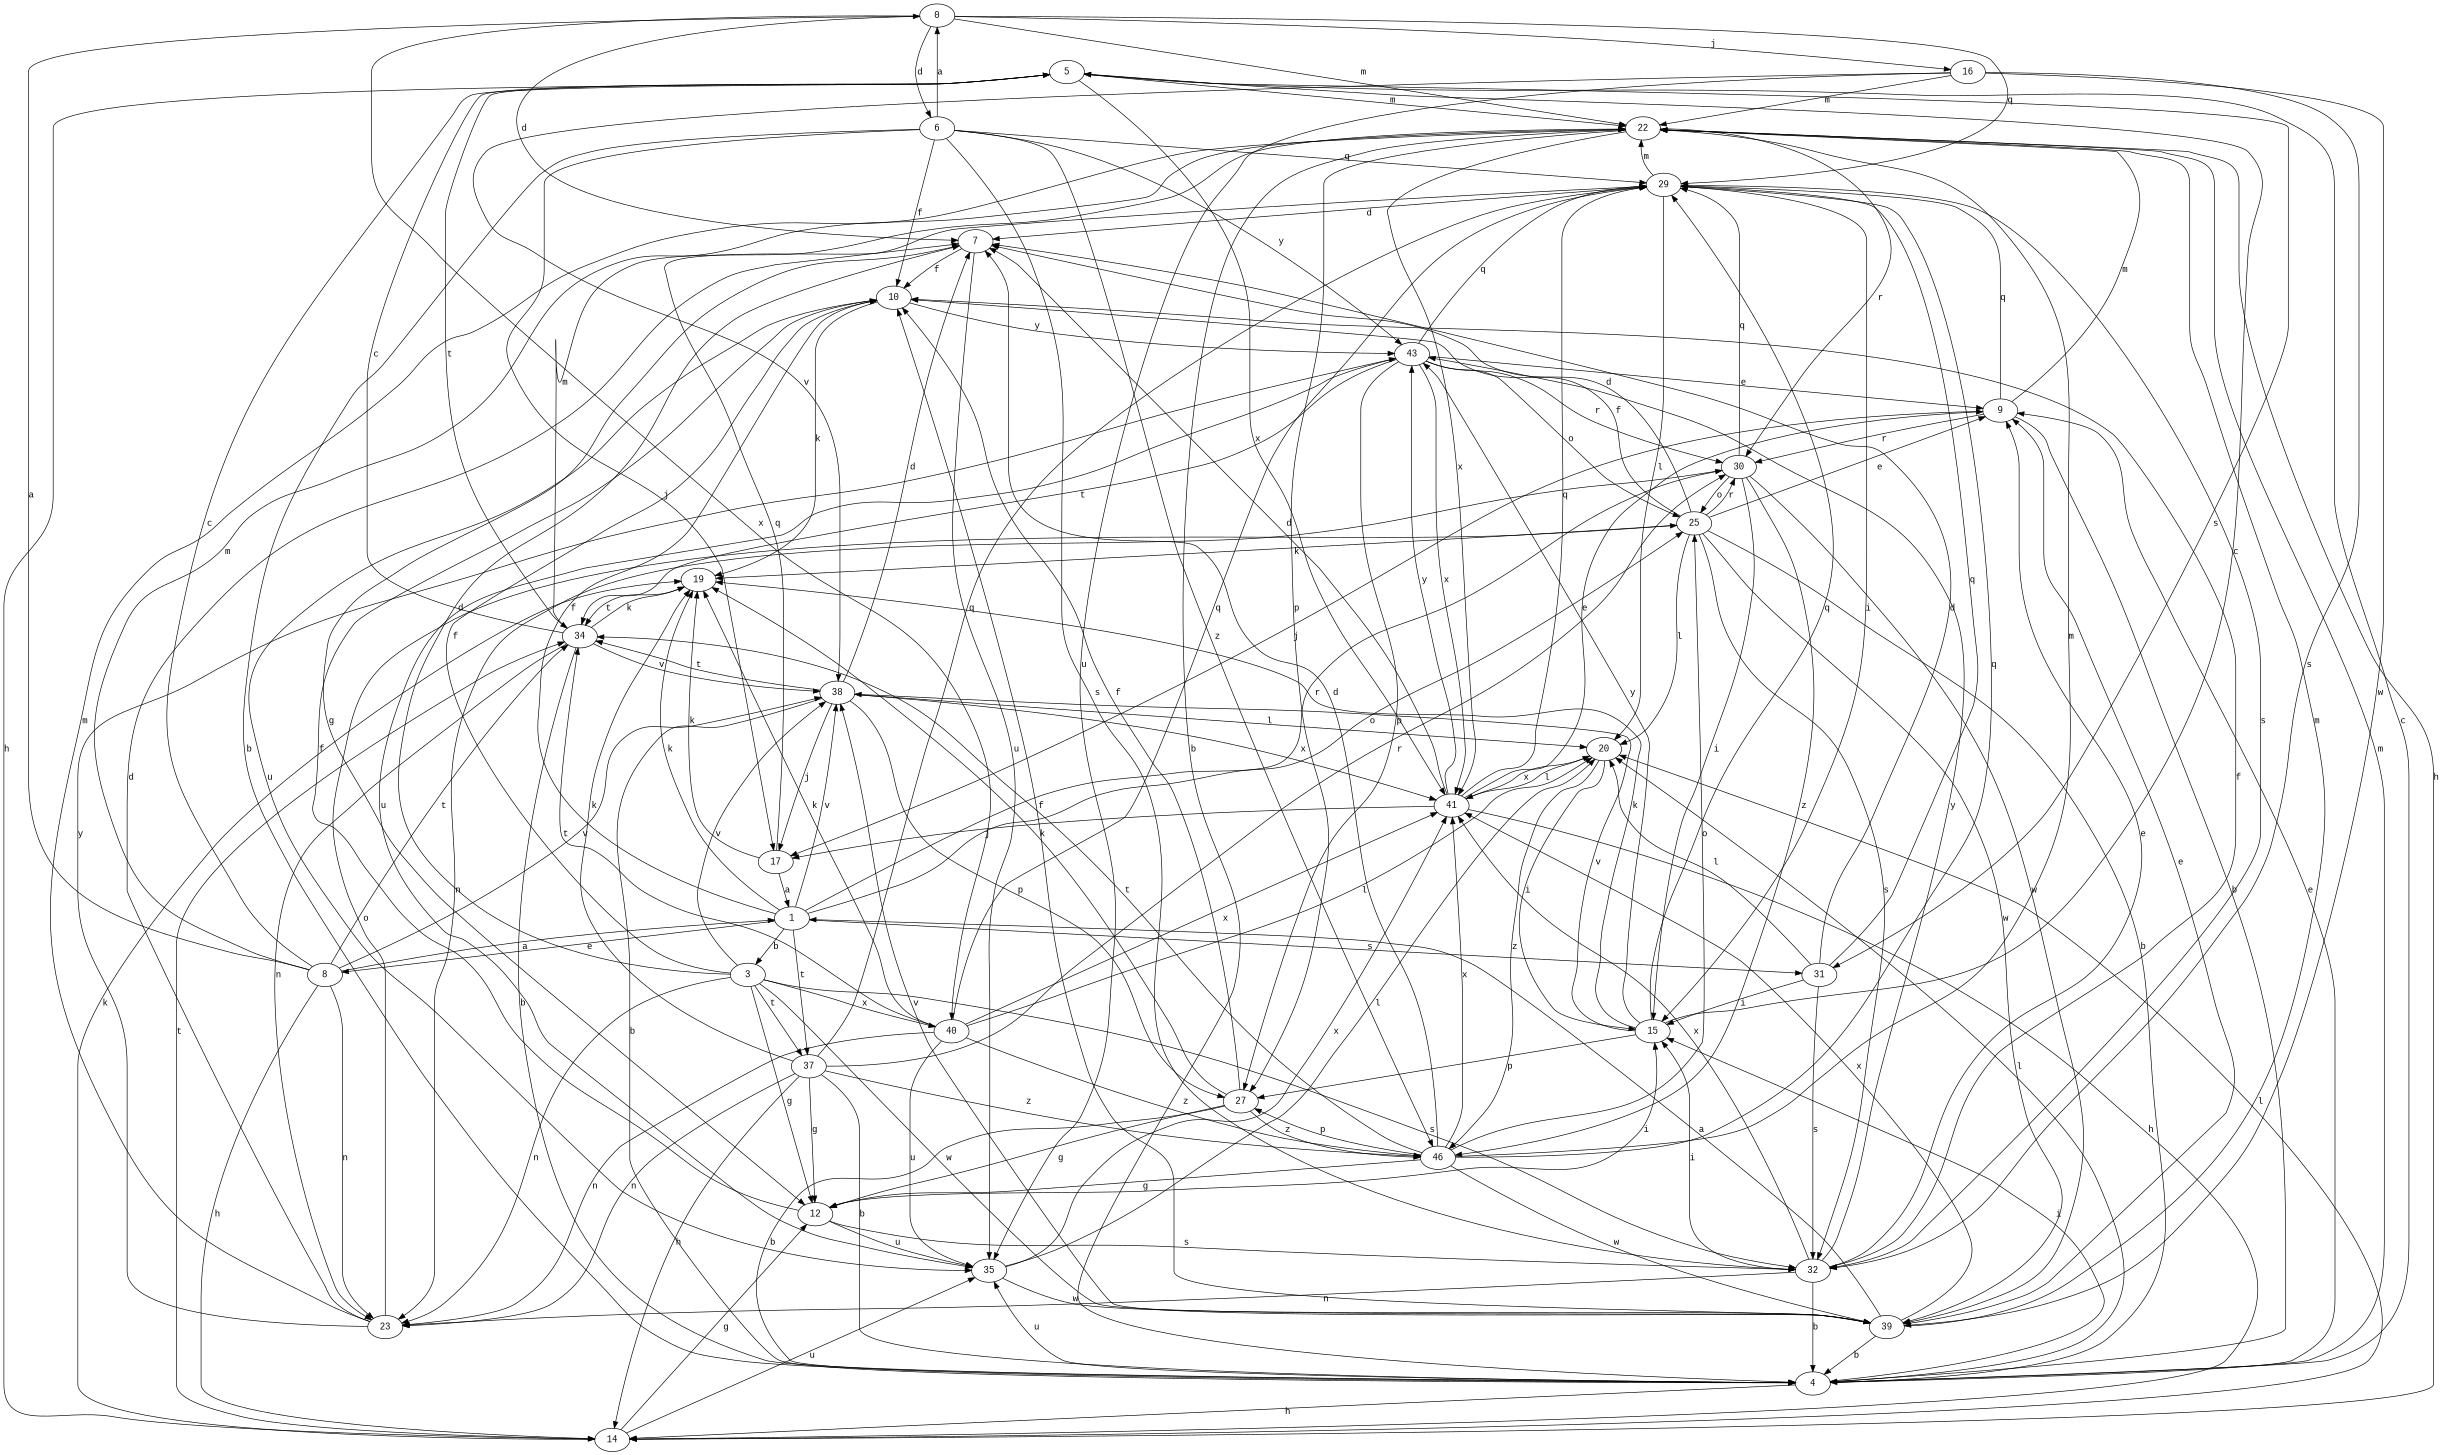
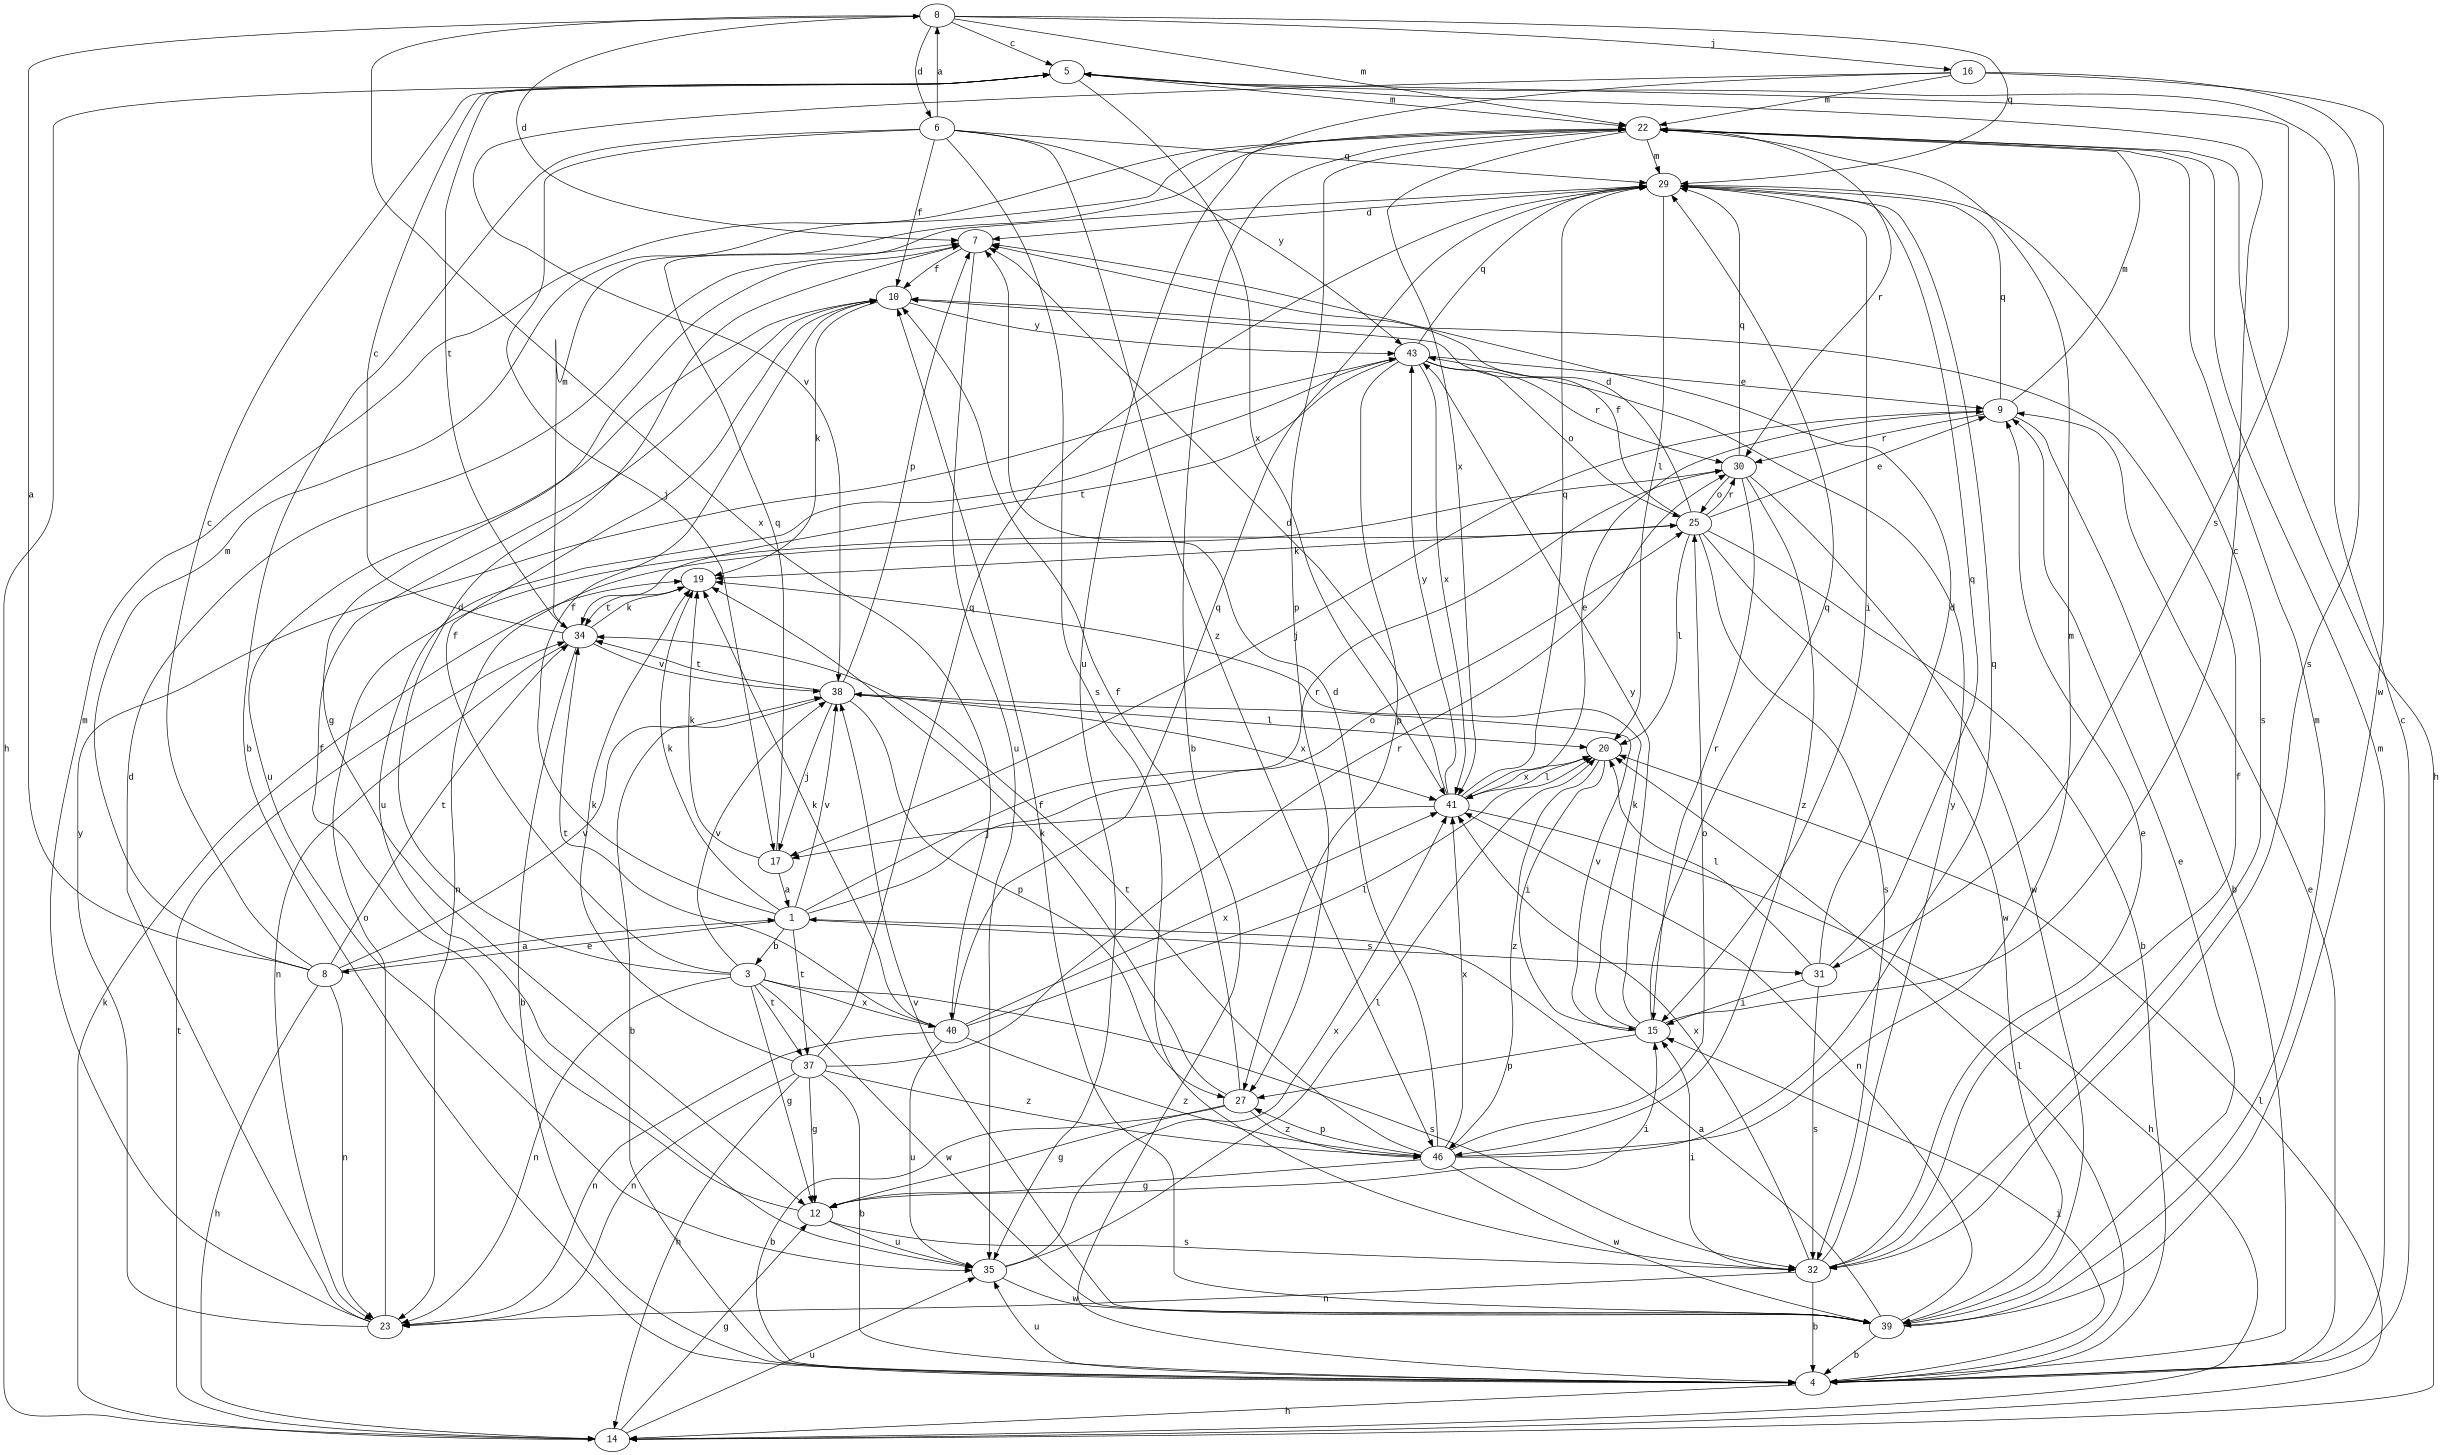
edge "0" -> "5": added, label "c"
edge "29" -> "22": reversed
edge "38" -> "7": label "d" -> "p"
edge "30" -> "15": label "i" -> "r"
edge "39" -> "41": label "x" -> "n"
